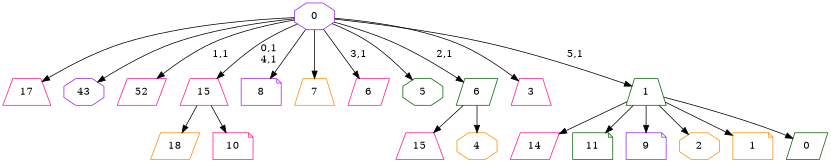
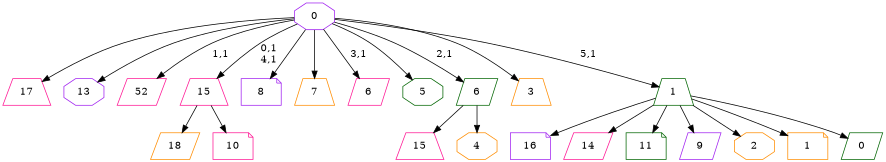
node "43": label "43" -> "13"
node "3": color deeppink -> darkorange
node "16": added
node "9": shape note -> parallelogram
